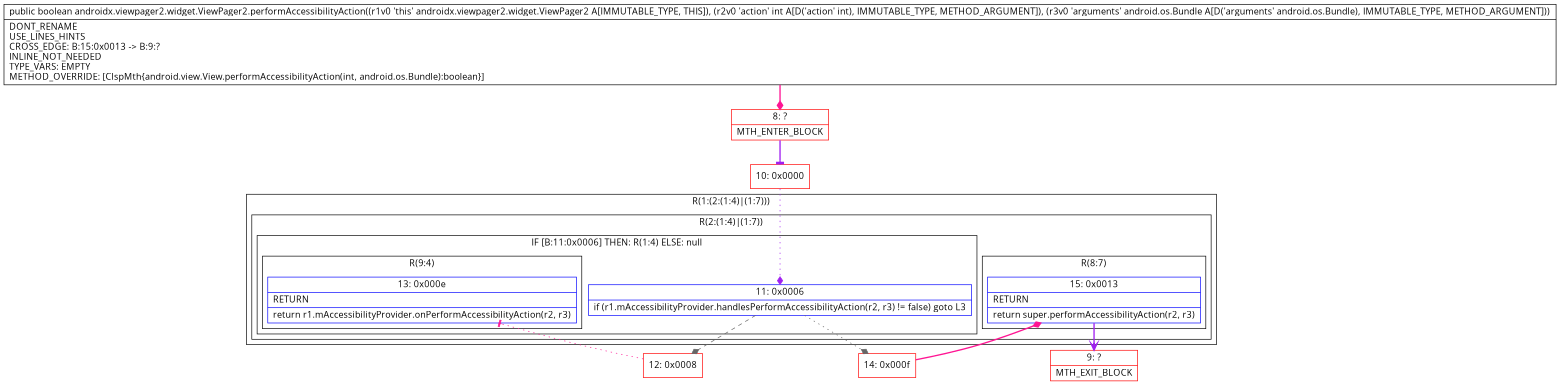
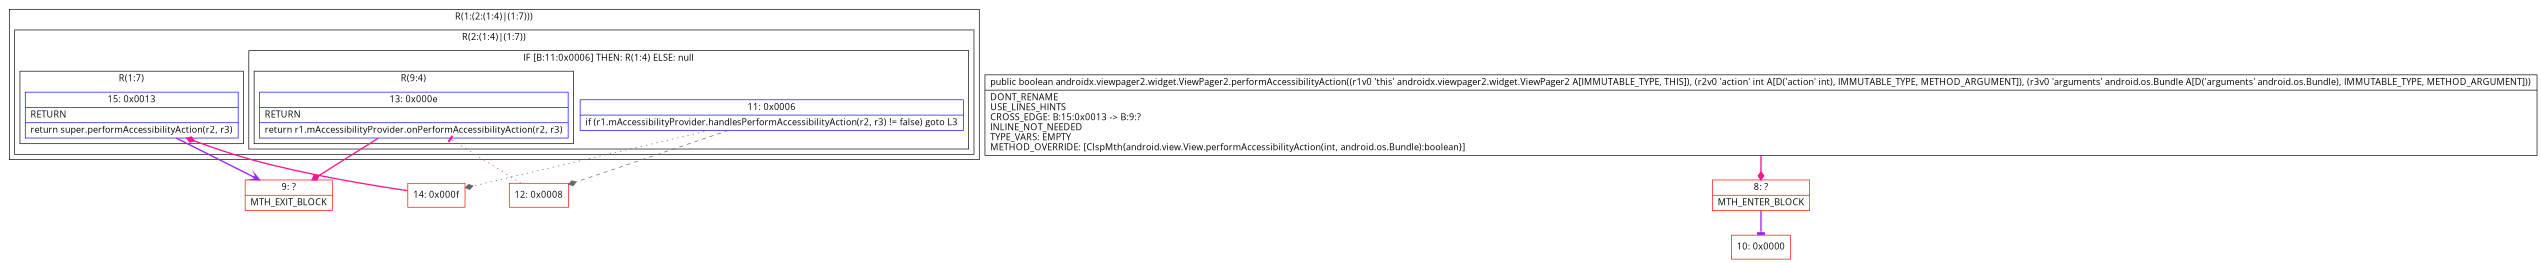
edge "13: 0x000e" -> "9: ?": added
edge "10: 0x0000" -> "11: 0x0006": removed
cluster "R(8:7)": label "R(8:7)" -> "R(1:7)"
